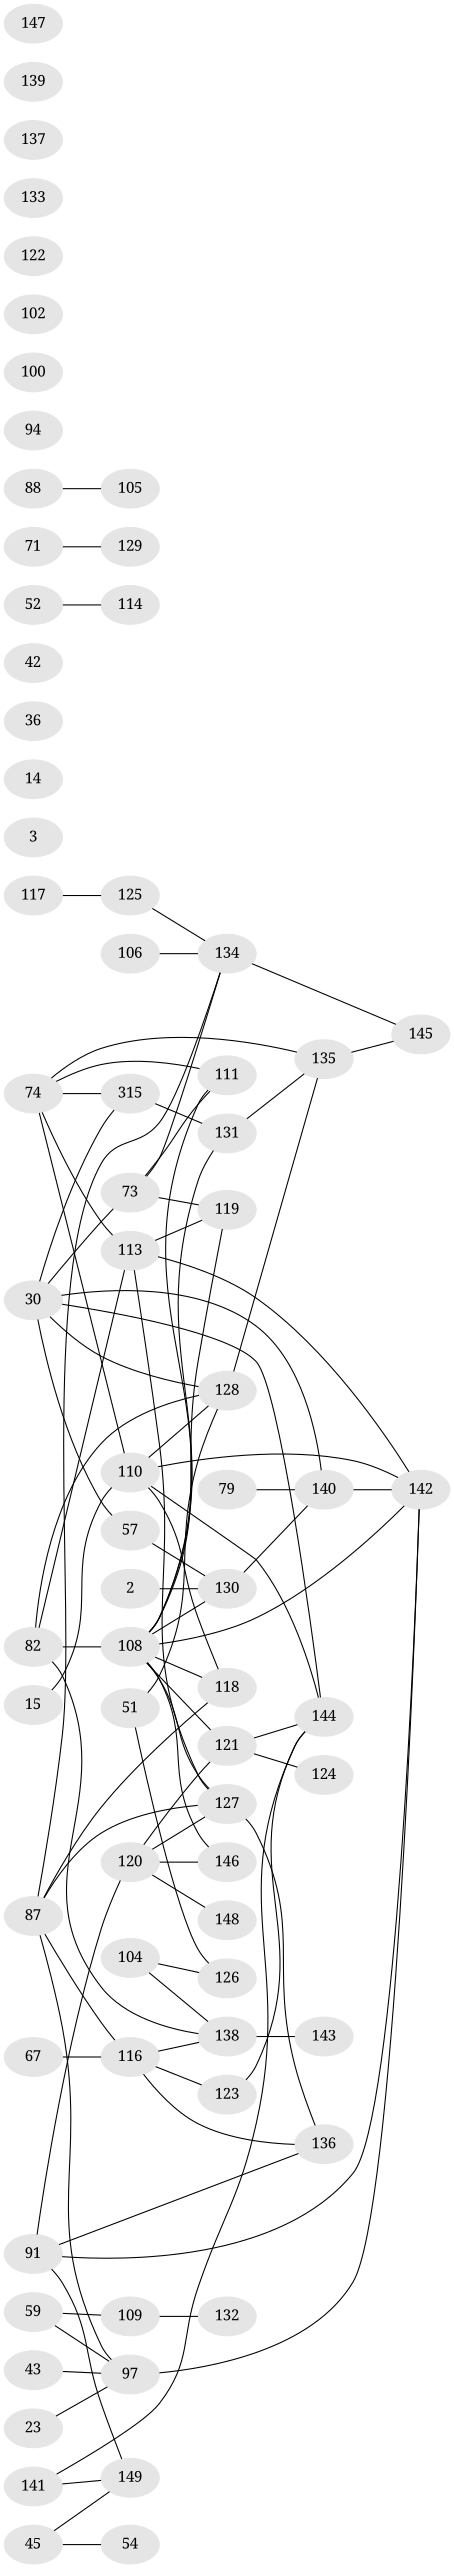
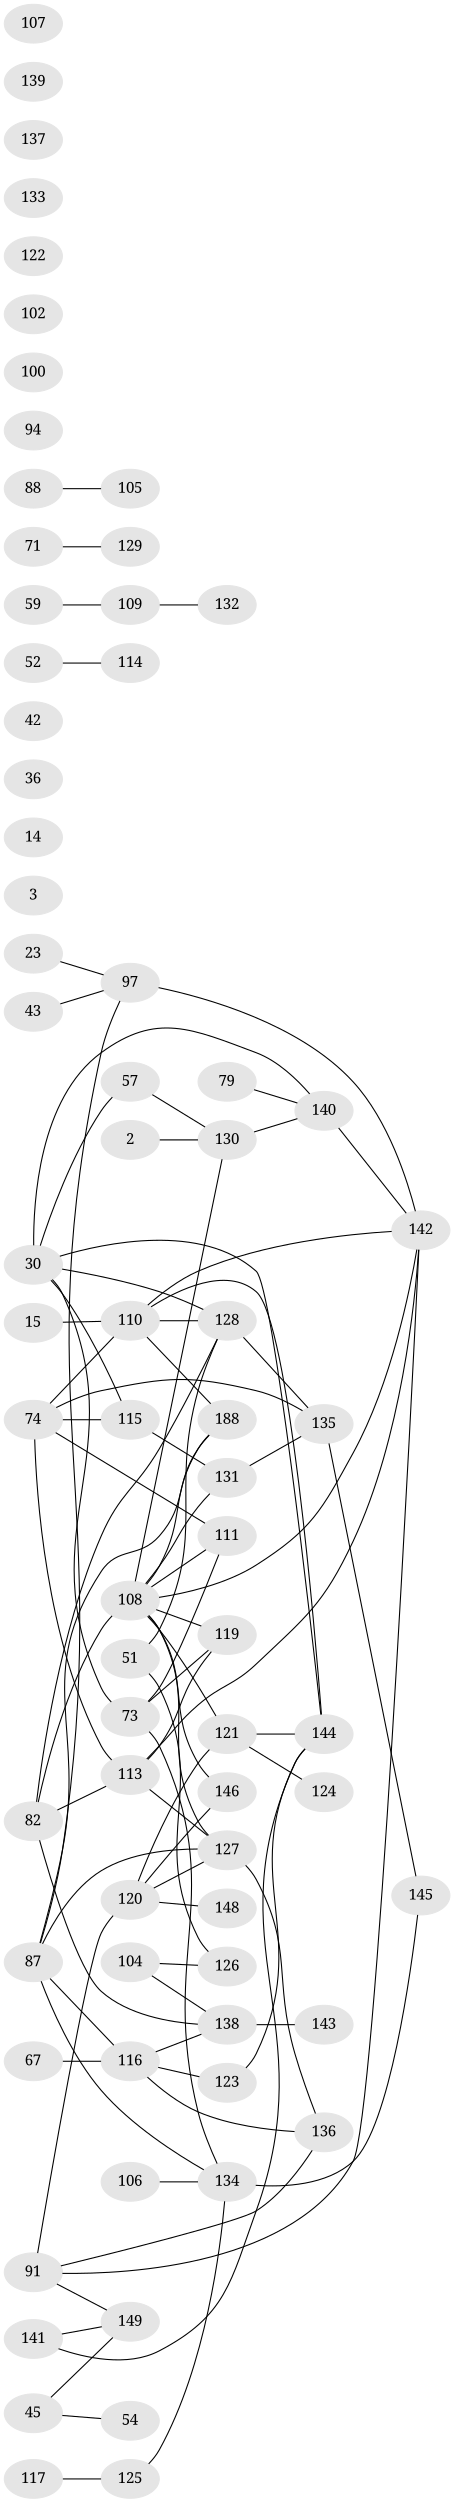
node "147": label "147" -> "107"
node "315": label "315" -> "115"
node "118": label "118" -> "188"
edge "59" -- "97": removed
